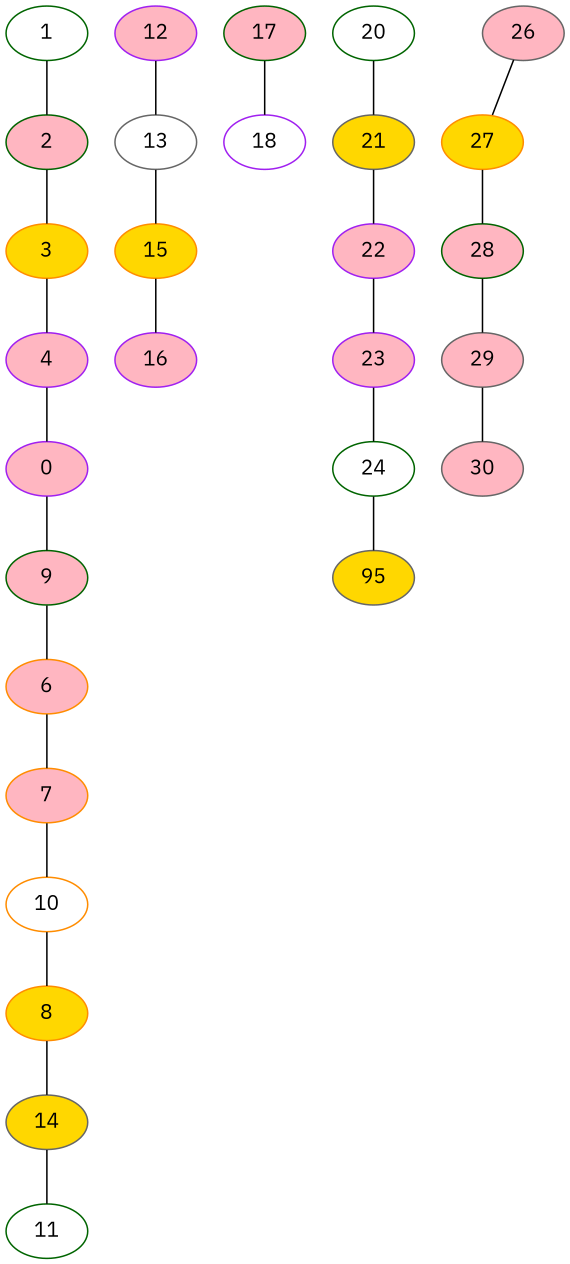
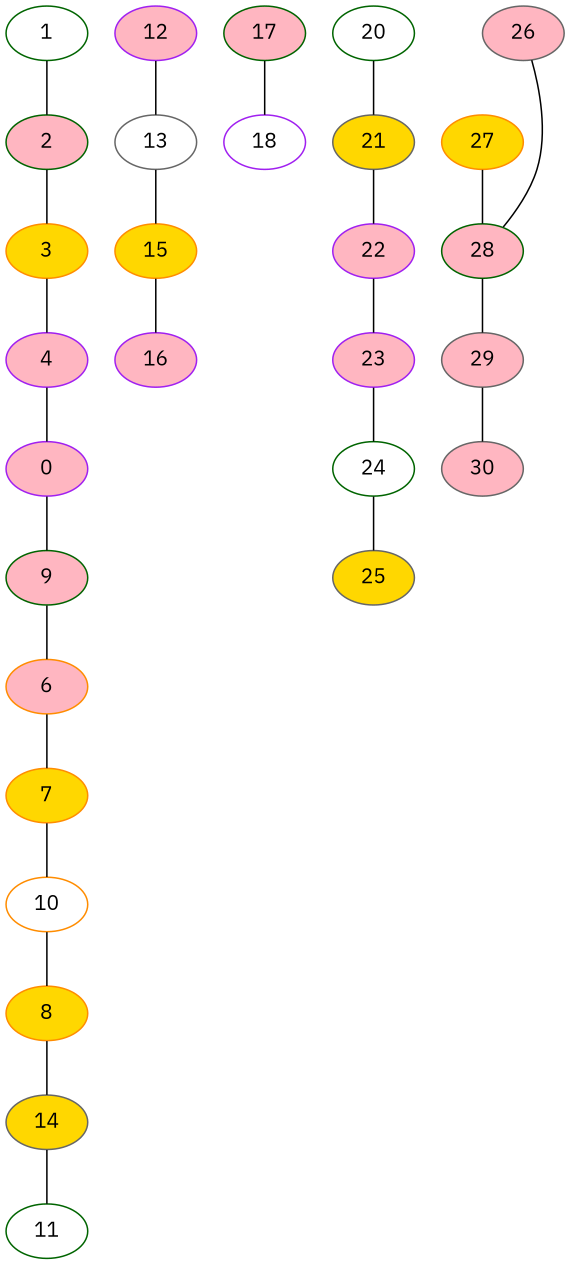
edge "26" -- "27": now "26" -- "28"
node "95": label "95" -> "25"
node "7": fillcolor lightpink -> gold
